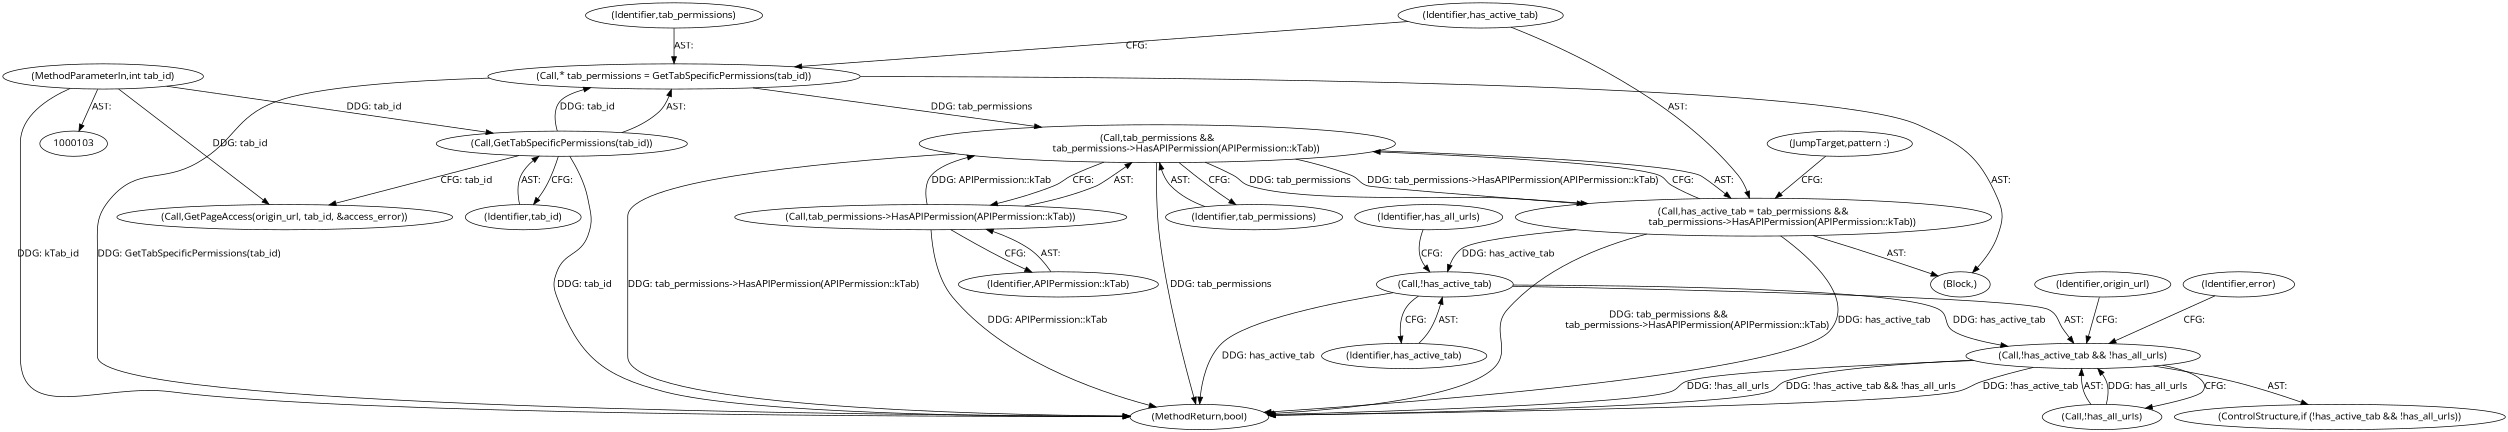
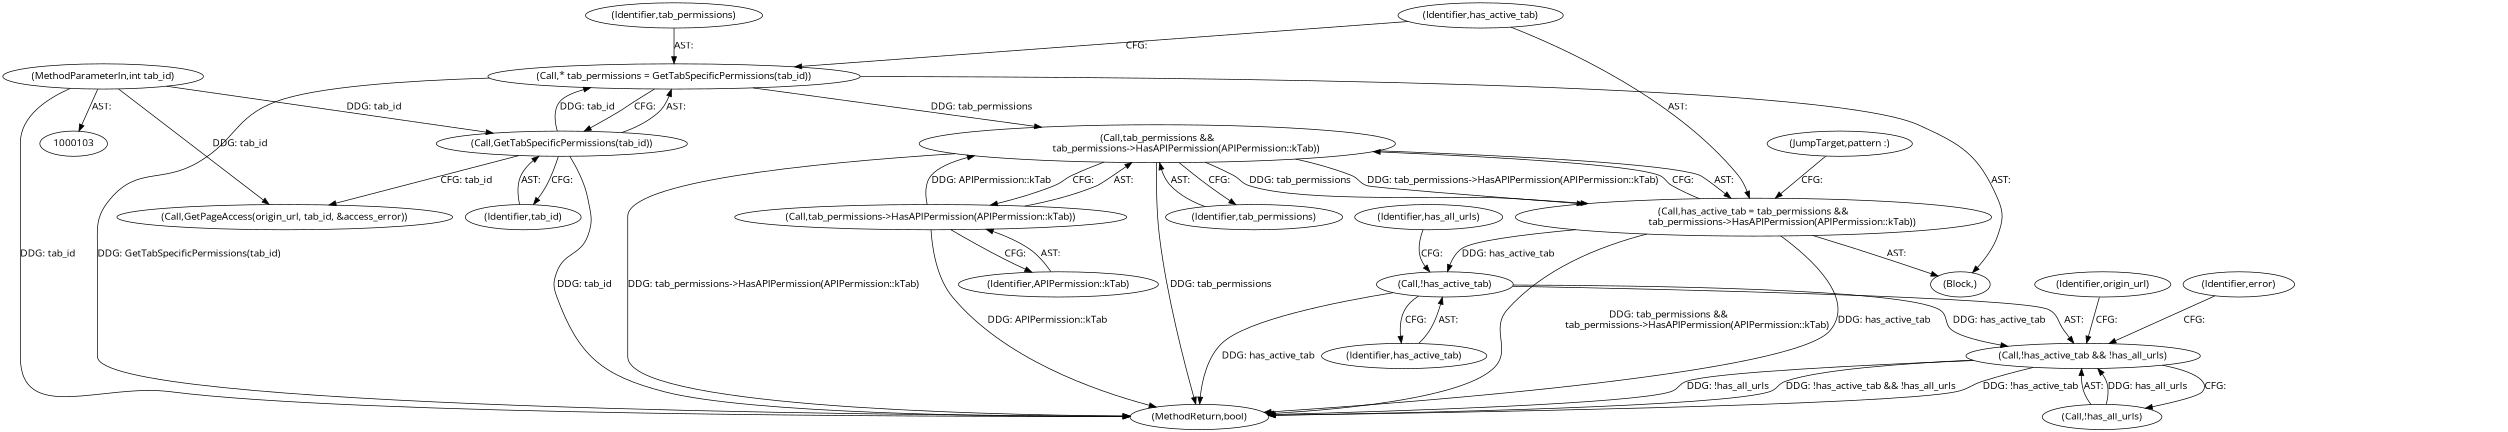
edge "(Call,* tab_permissions = GetTabSpecificPermissions(tab_id))" -> "(Call,GetTabSpecificPermissions(tab_id))": added, label "CFG:"
edge "(MethodParameterIn,int tab_id)" -> "(MethodReturn,bool)": label "DDG: kTab_id" -> "DDG: tab_id"
node "(ControlStructure,if (!has_active_tab && !has_all_urls))": removed
